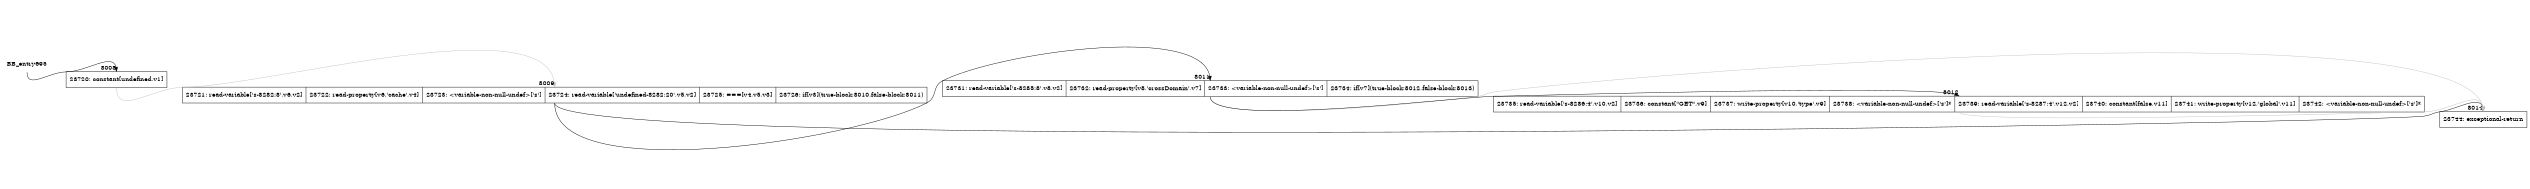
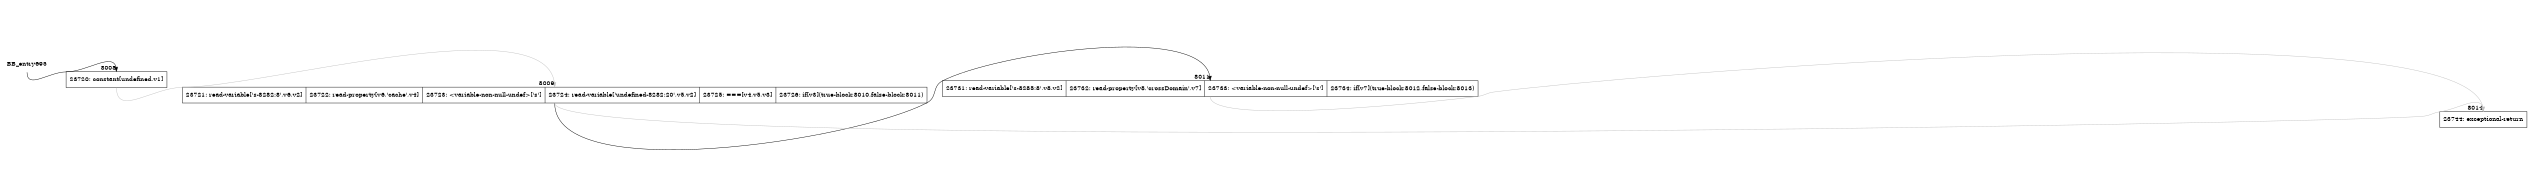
node "23735: read-variable['s-8286:4',v10,v2]": removed
edge "23721: read-variable['s-8282:8',v6,v2]" -> "23744: exceptional-return": color black -> gray
